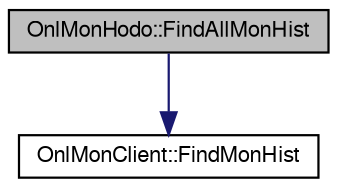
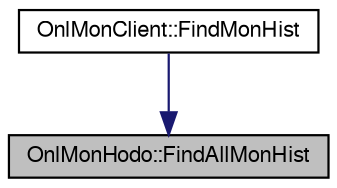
edge "OnlMonHodo::FindAllMonHist" -> "OnlMonClient::FindMonHist": reversed
